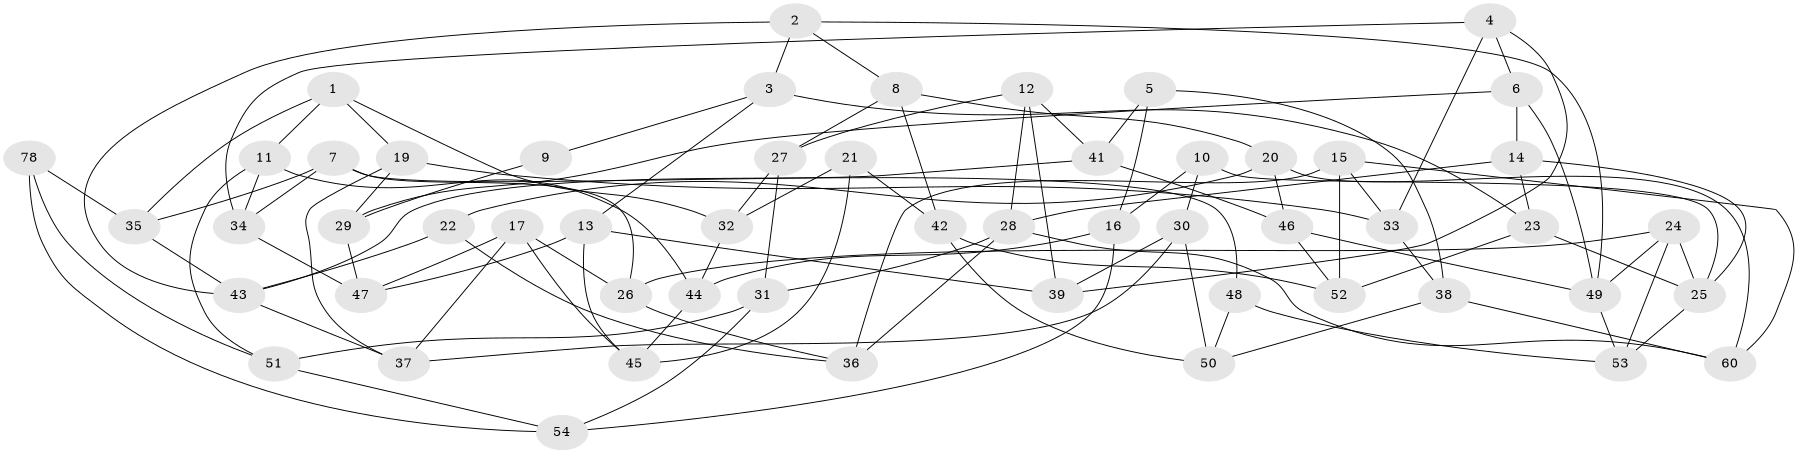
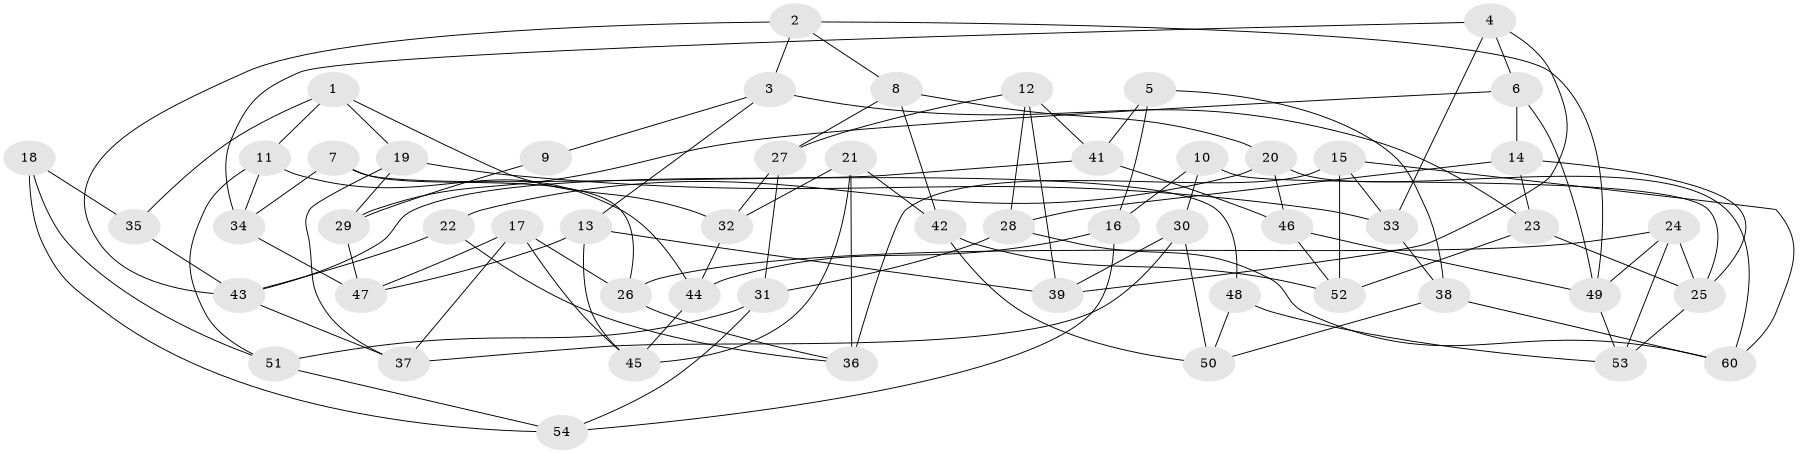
node "78": label "78" -> "18"
edge "7" -- "35": removed
edge "28" -- "36": now "21" -- "36"
